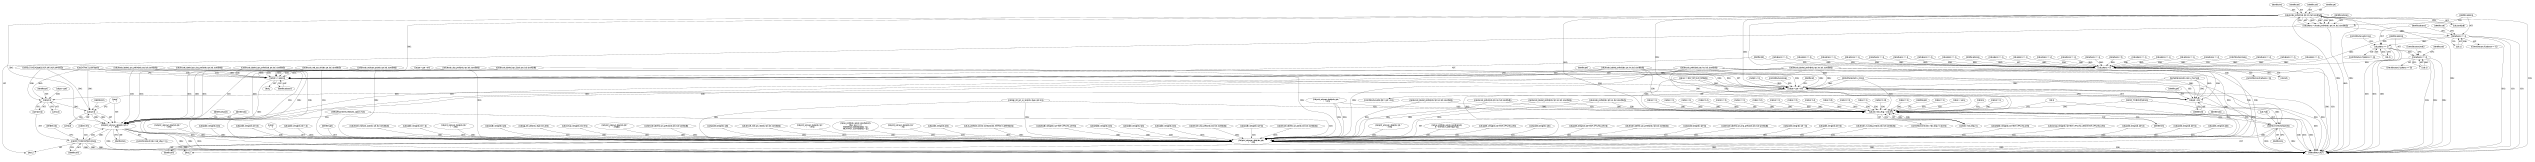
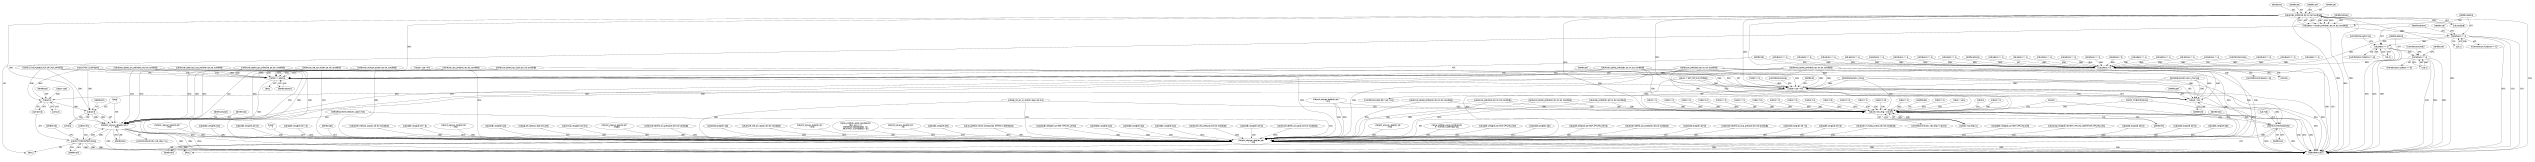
node "(Call,1)": label "(Call,1)" -> "(Literal,1)"
